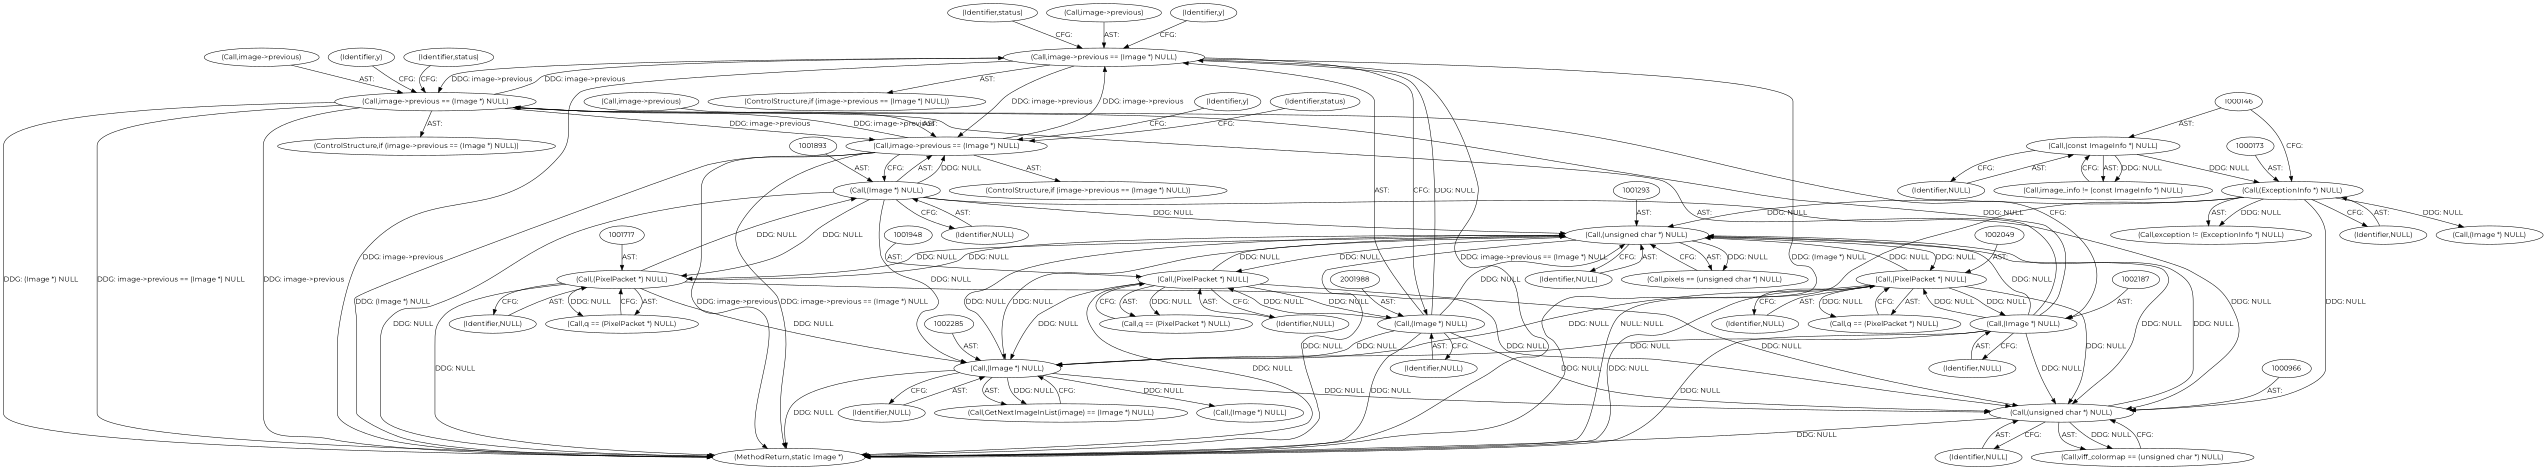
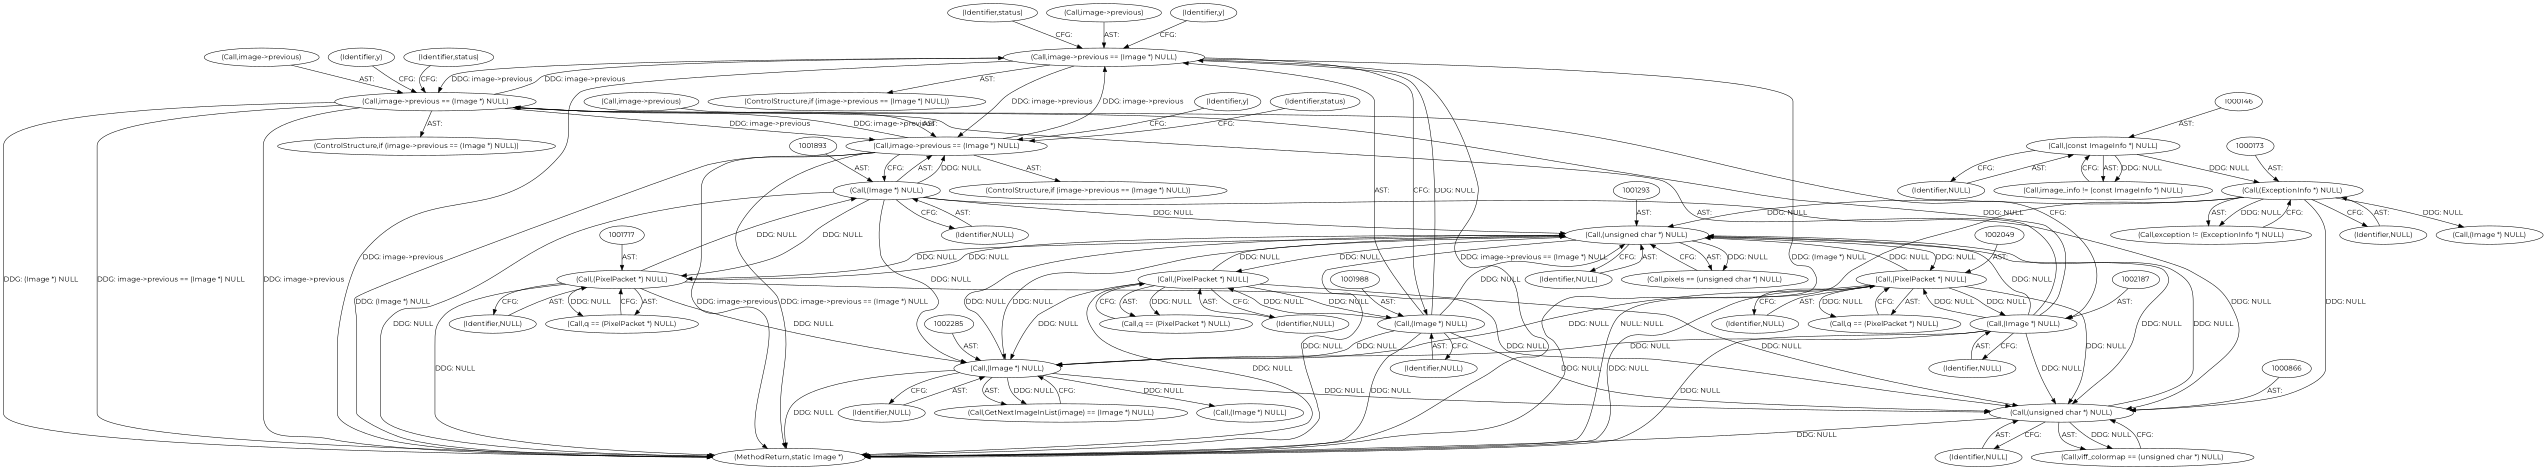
edge "1000146" -> "(Call,(ExceptionInfo *) NULL)": now "(Call,exception != (ExceptionInfo *) NULL)" -> "(Call,(ExceptionInfo *) NULL)"
node "1001948": removed
node "2001988": label "2001988" -> "1001988"
node "1000966": label "1000966" -> "1000866"
